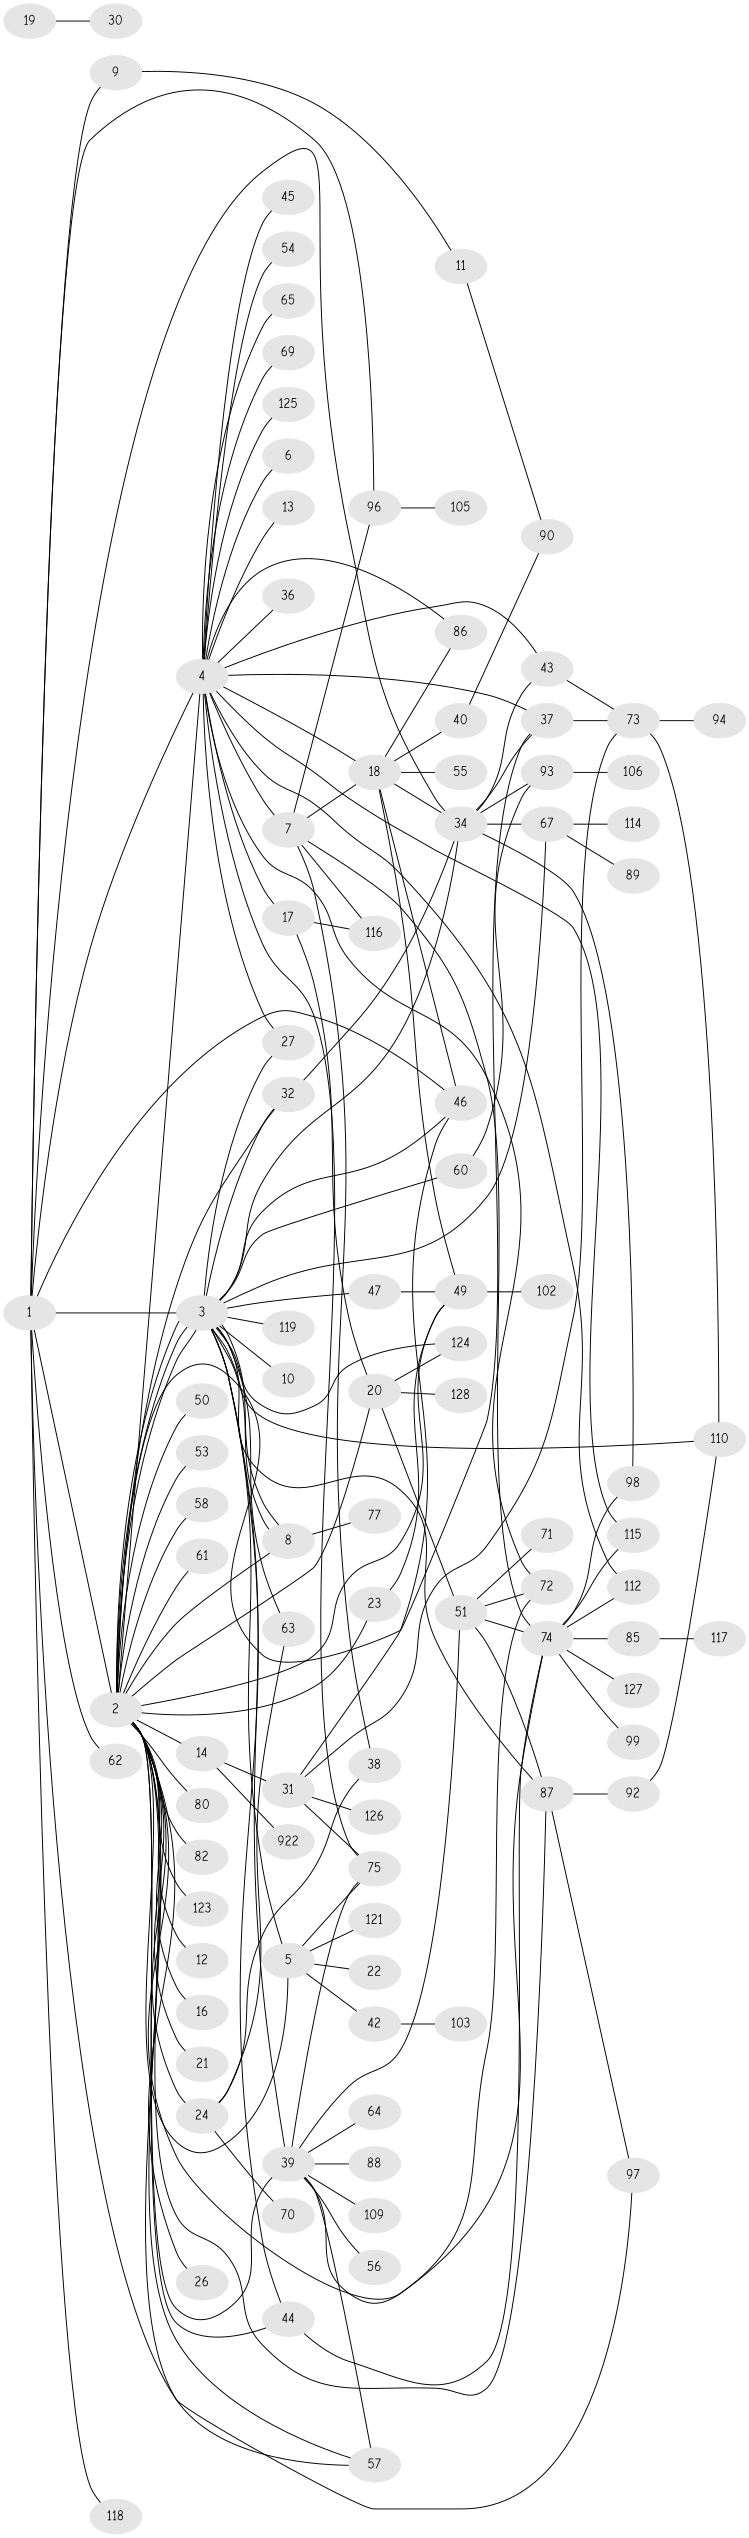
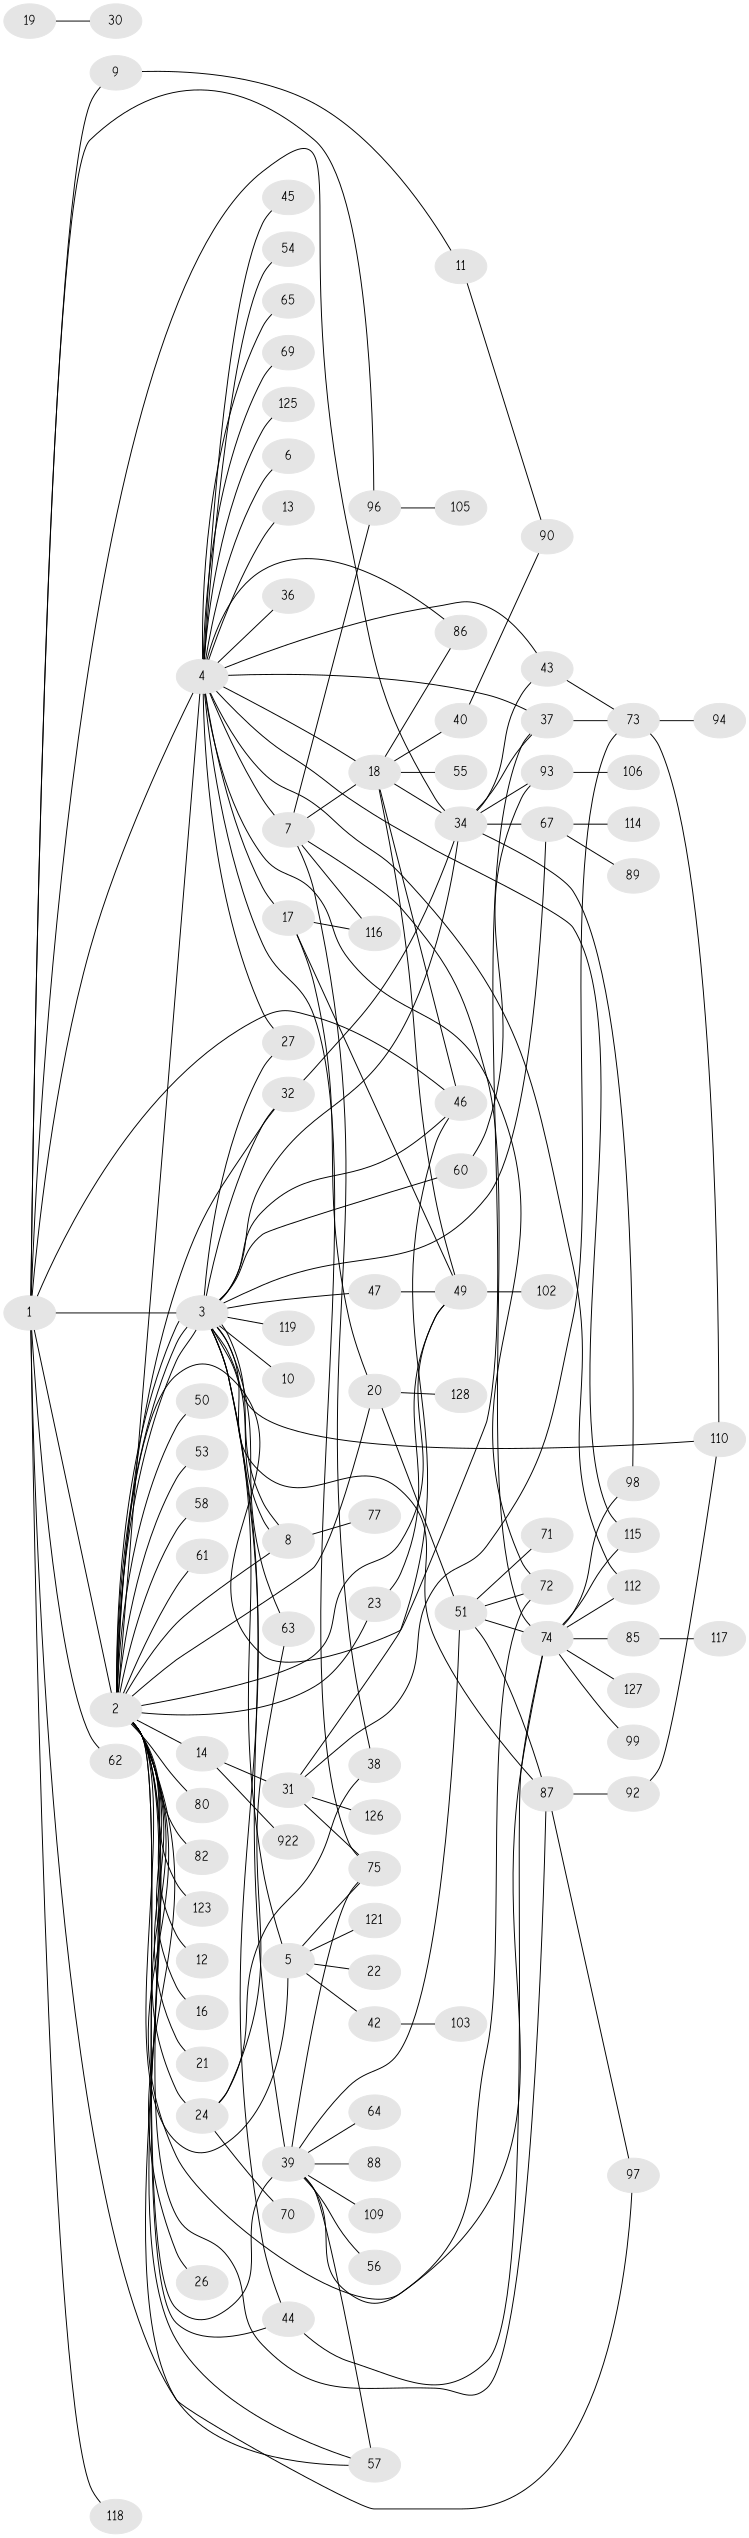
edge "17" -- "49": added
node "124": removed
